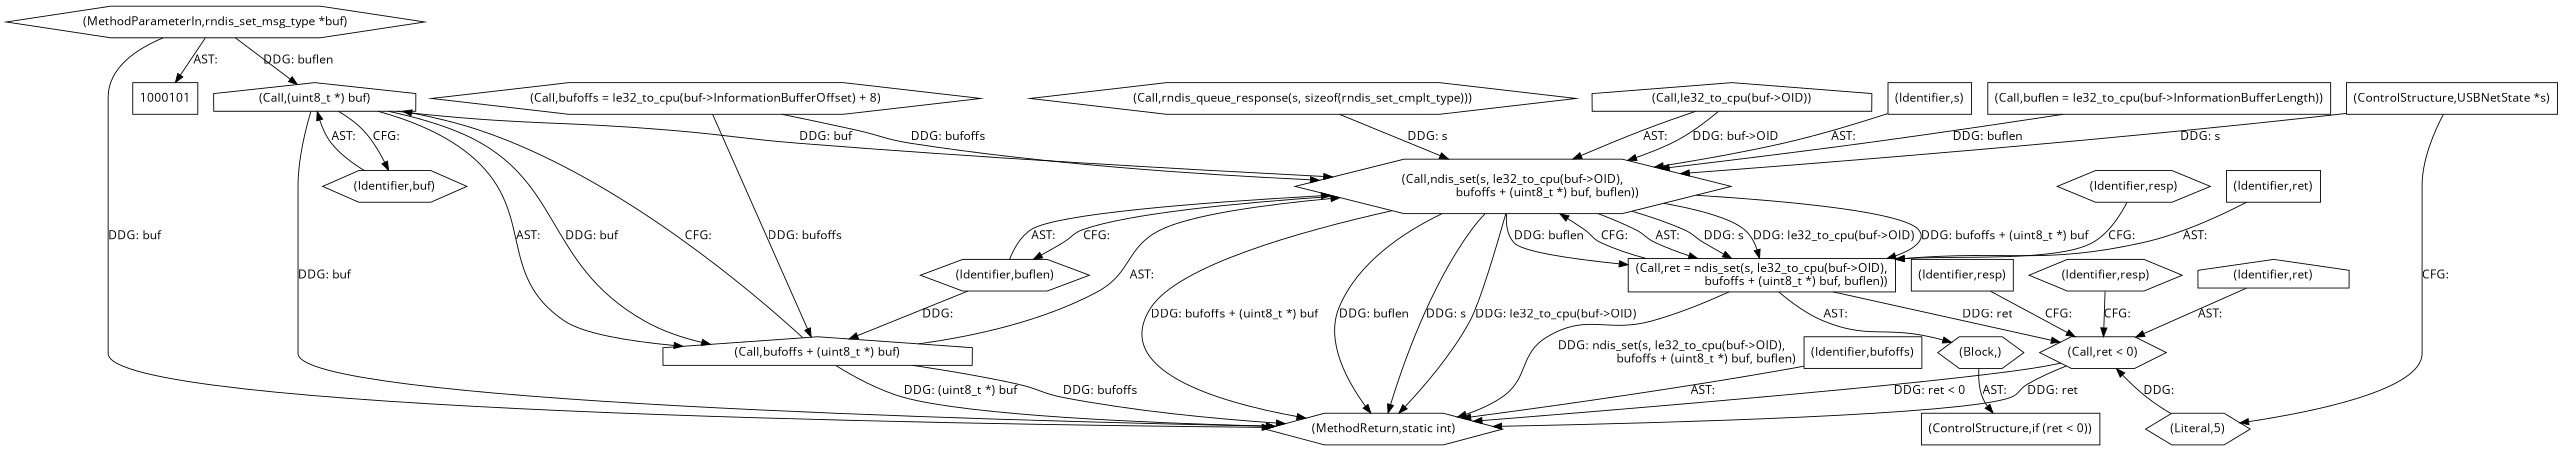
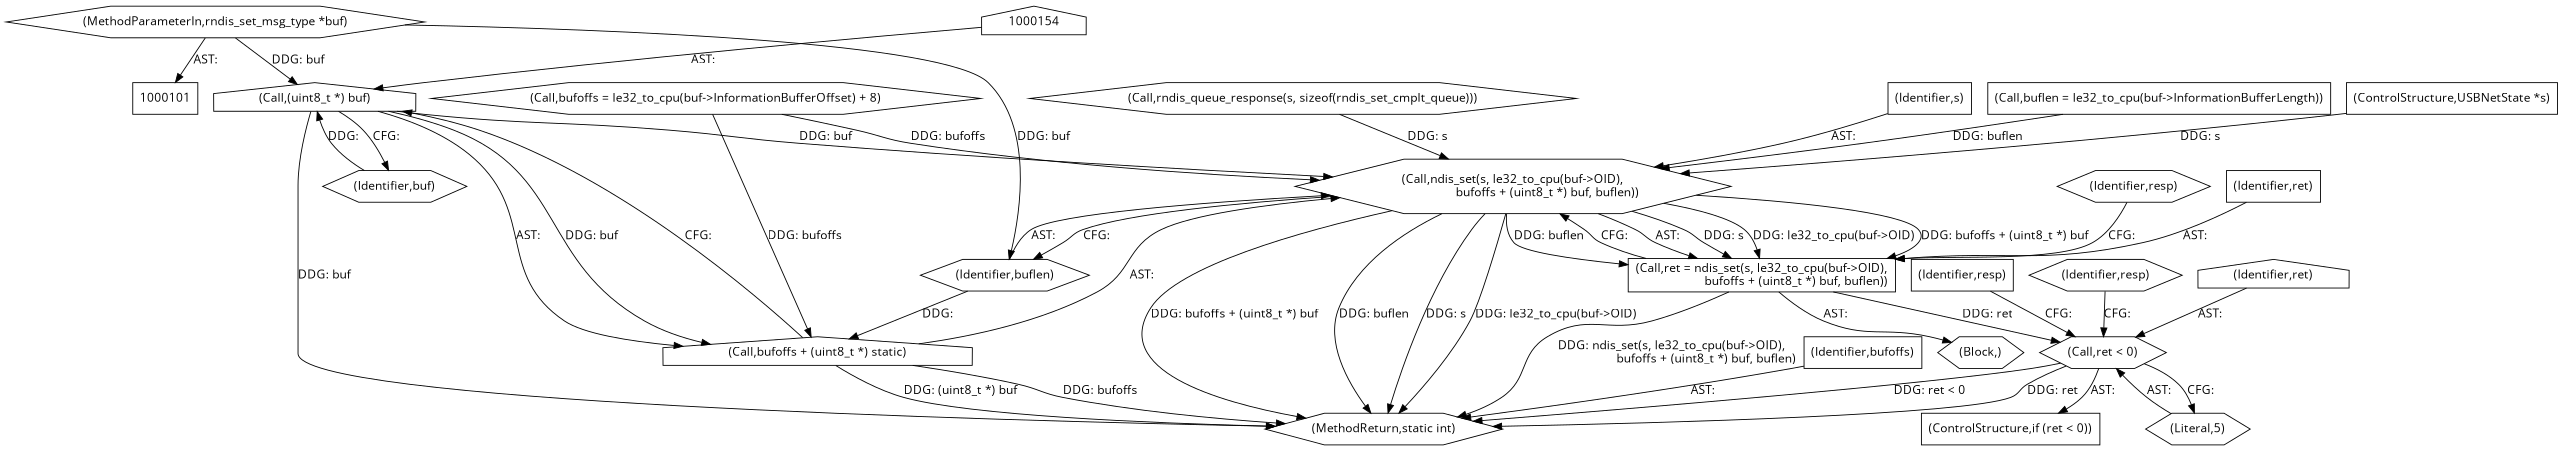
node "1000154": added
edge "(MethodParameterIn,rndis_set_msg_type *buf)" -> "(Call,(uint8_t *) buf)": label "DDG: buflen" -> "DDG: buf"
node "(Call,rndis_queue_response(s, sizeof(rndis_set_cmplt_type)))": label "(Call,rndis_queue_response(s, sizeof(rndis_set_cmplt_type)))" -> "(Call,rndis_queue_response(s, sizeof(rndis_set_cmplt_queue)))"
node "(Call,le32_to_cpu(buf->OID))": removed
edge "(Identifier,buf)" -> "(Call,(uint8_t *) buf)": label "AST: " -> "DDG: "
edge "(ControlStructure,USBNetState *s)" -> "(Literal,5)": now "(Call,ret < 0)" -> "(Literal,5)"
node "(Call,bufoffs + (uint8_t *) buf)": label "(Call,bufoffs + (uint8_t *) buf)" -> "(Call,bufoffs + (uint8_t *) static)"
edge "(Block,)" -> "(ControlStructure,if (ret < 0))": now "(Call,ret < 0)" -> "(ControlStructure,if (ret < 0))"
edge "(Literal,5)" -> "(Call,ret < 0)": label "DDG: " -> "AST: "
edge "(MethodParameterIn,rndis_set_msg_type *buf)" -> "(MethodReturn,static int)": now "(MethodParameterIn,rndis_set_msg_type *buf)" -> "(Identifier,buflen)"
